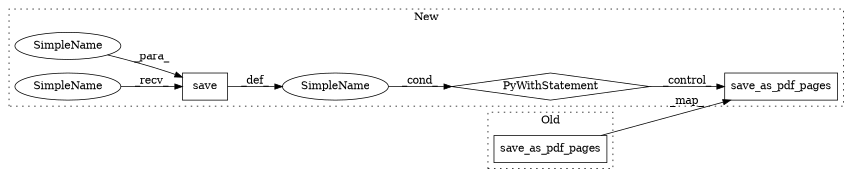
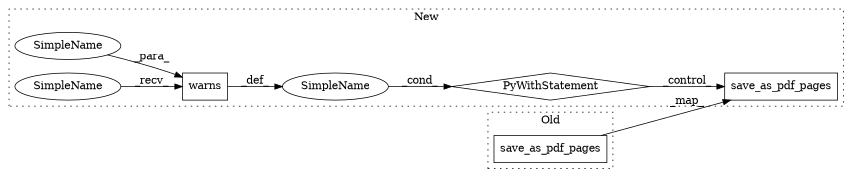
node "save": label "save" -> "warns"
